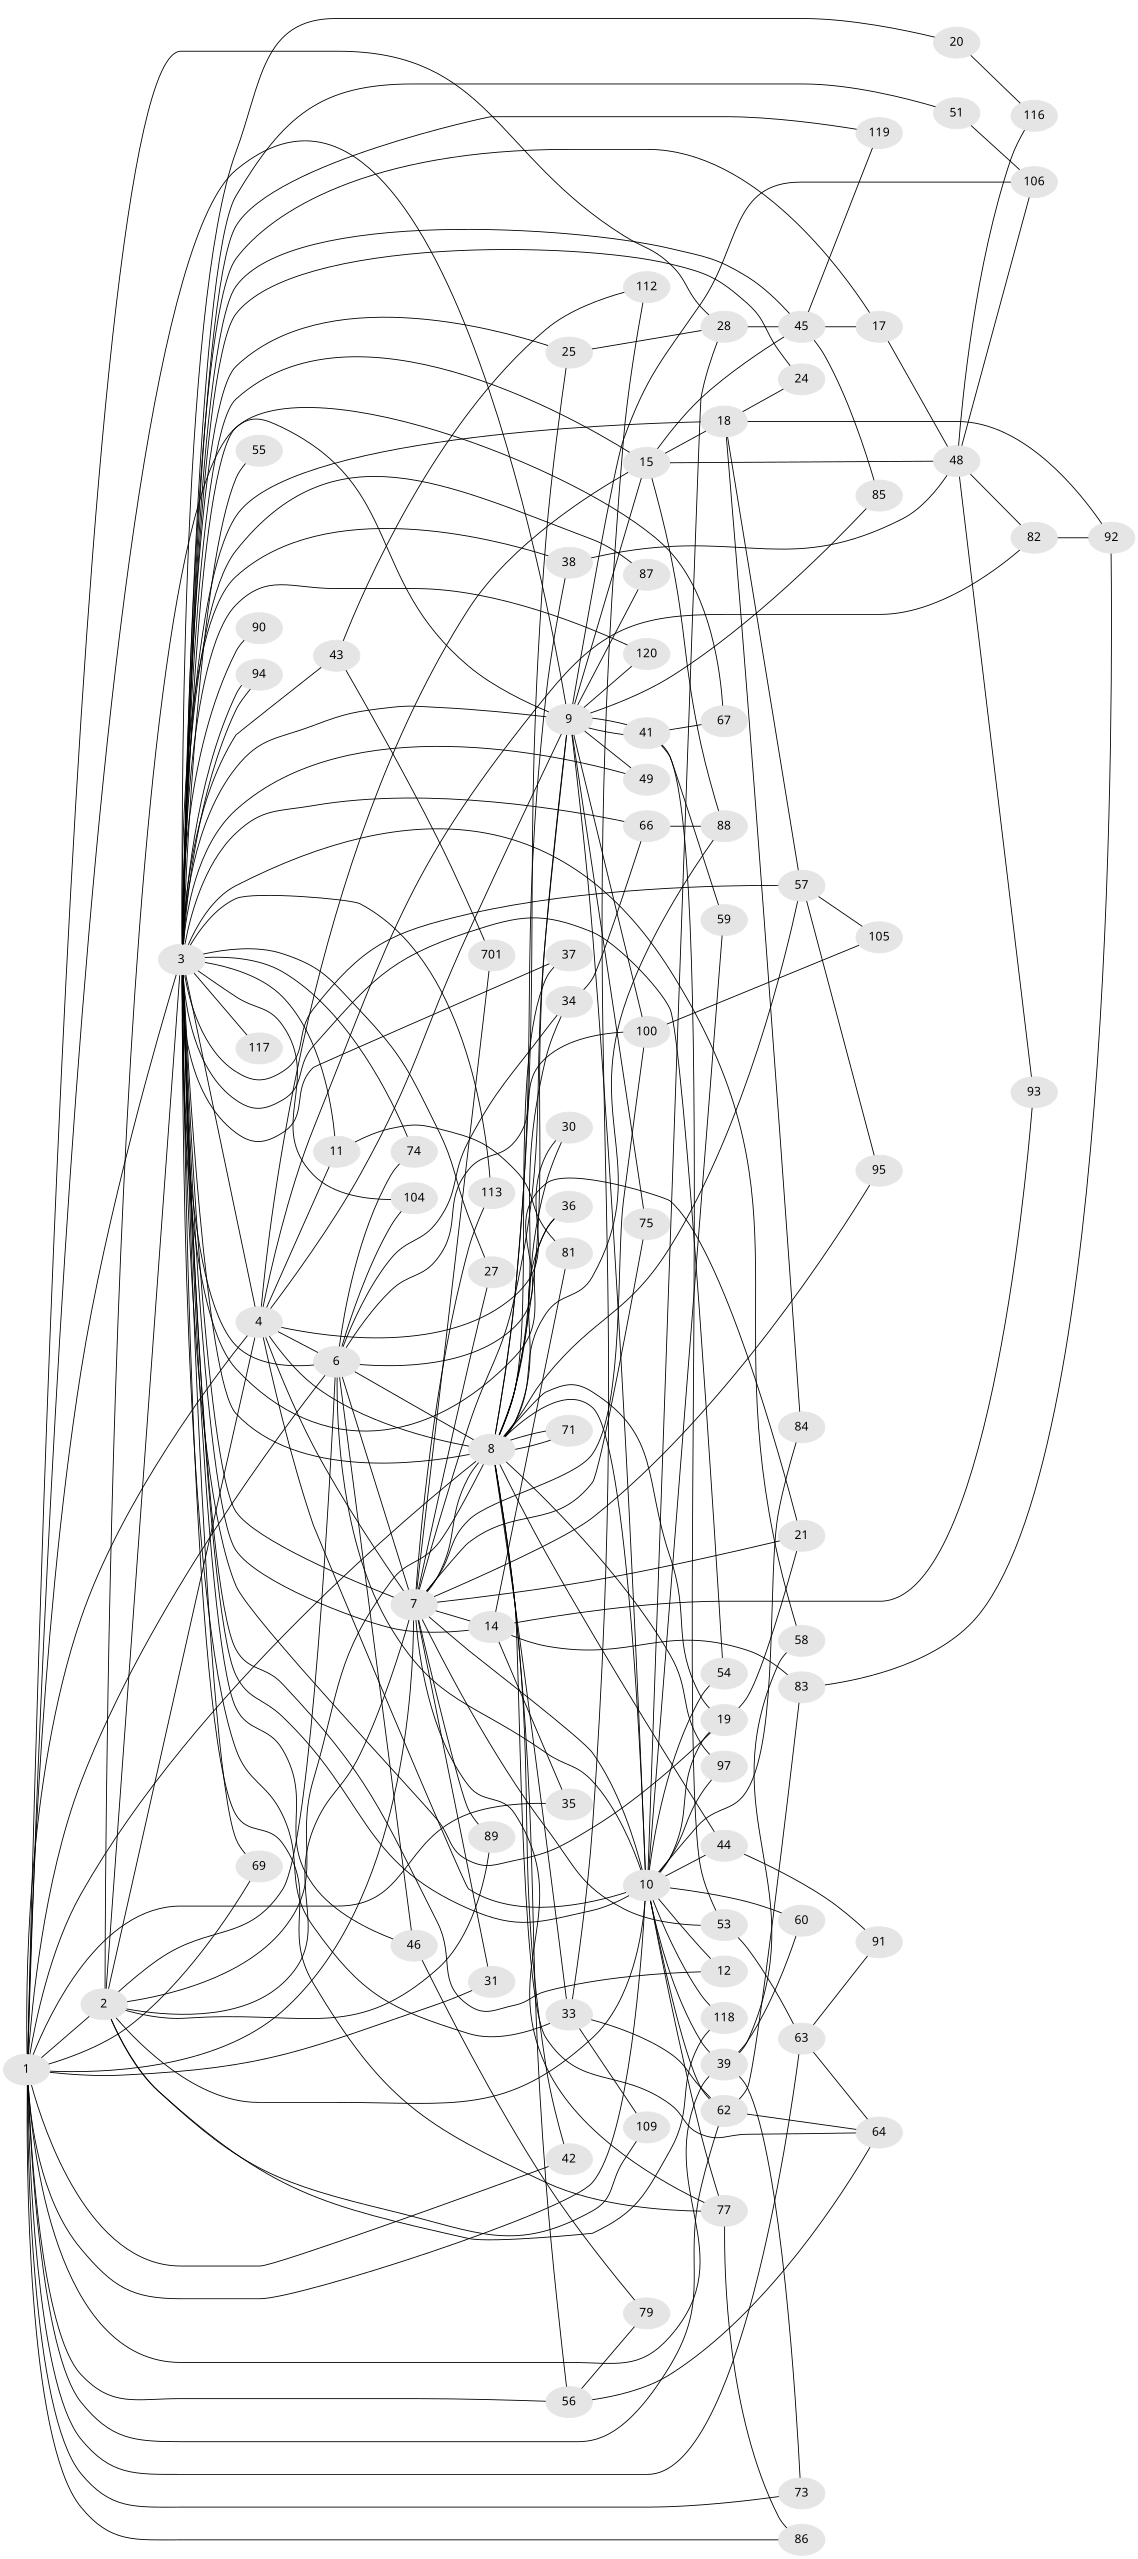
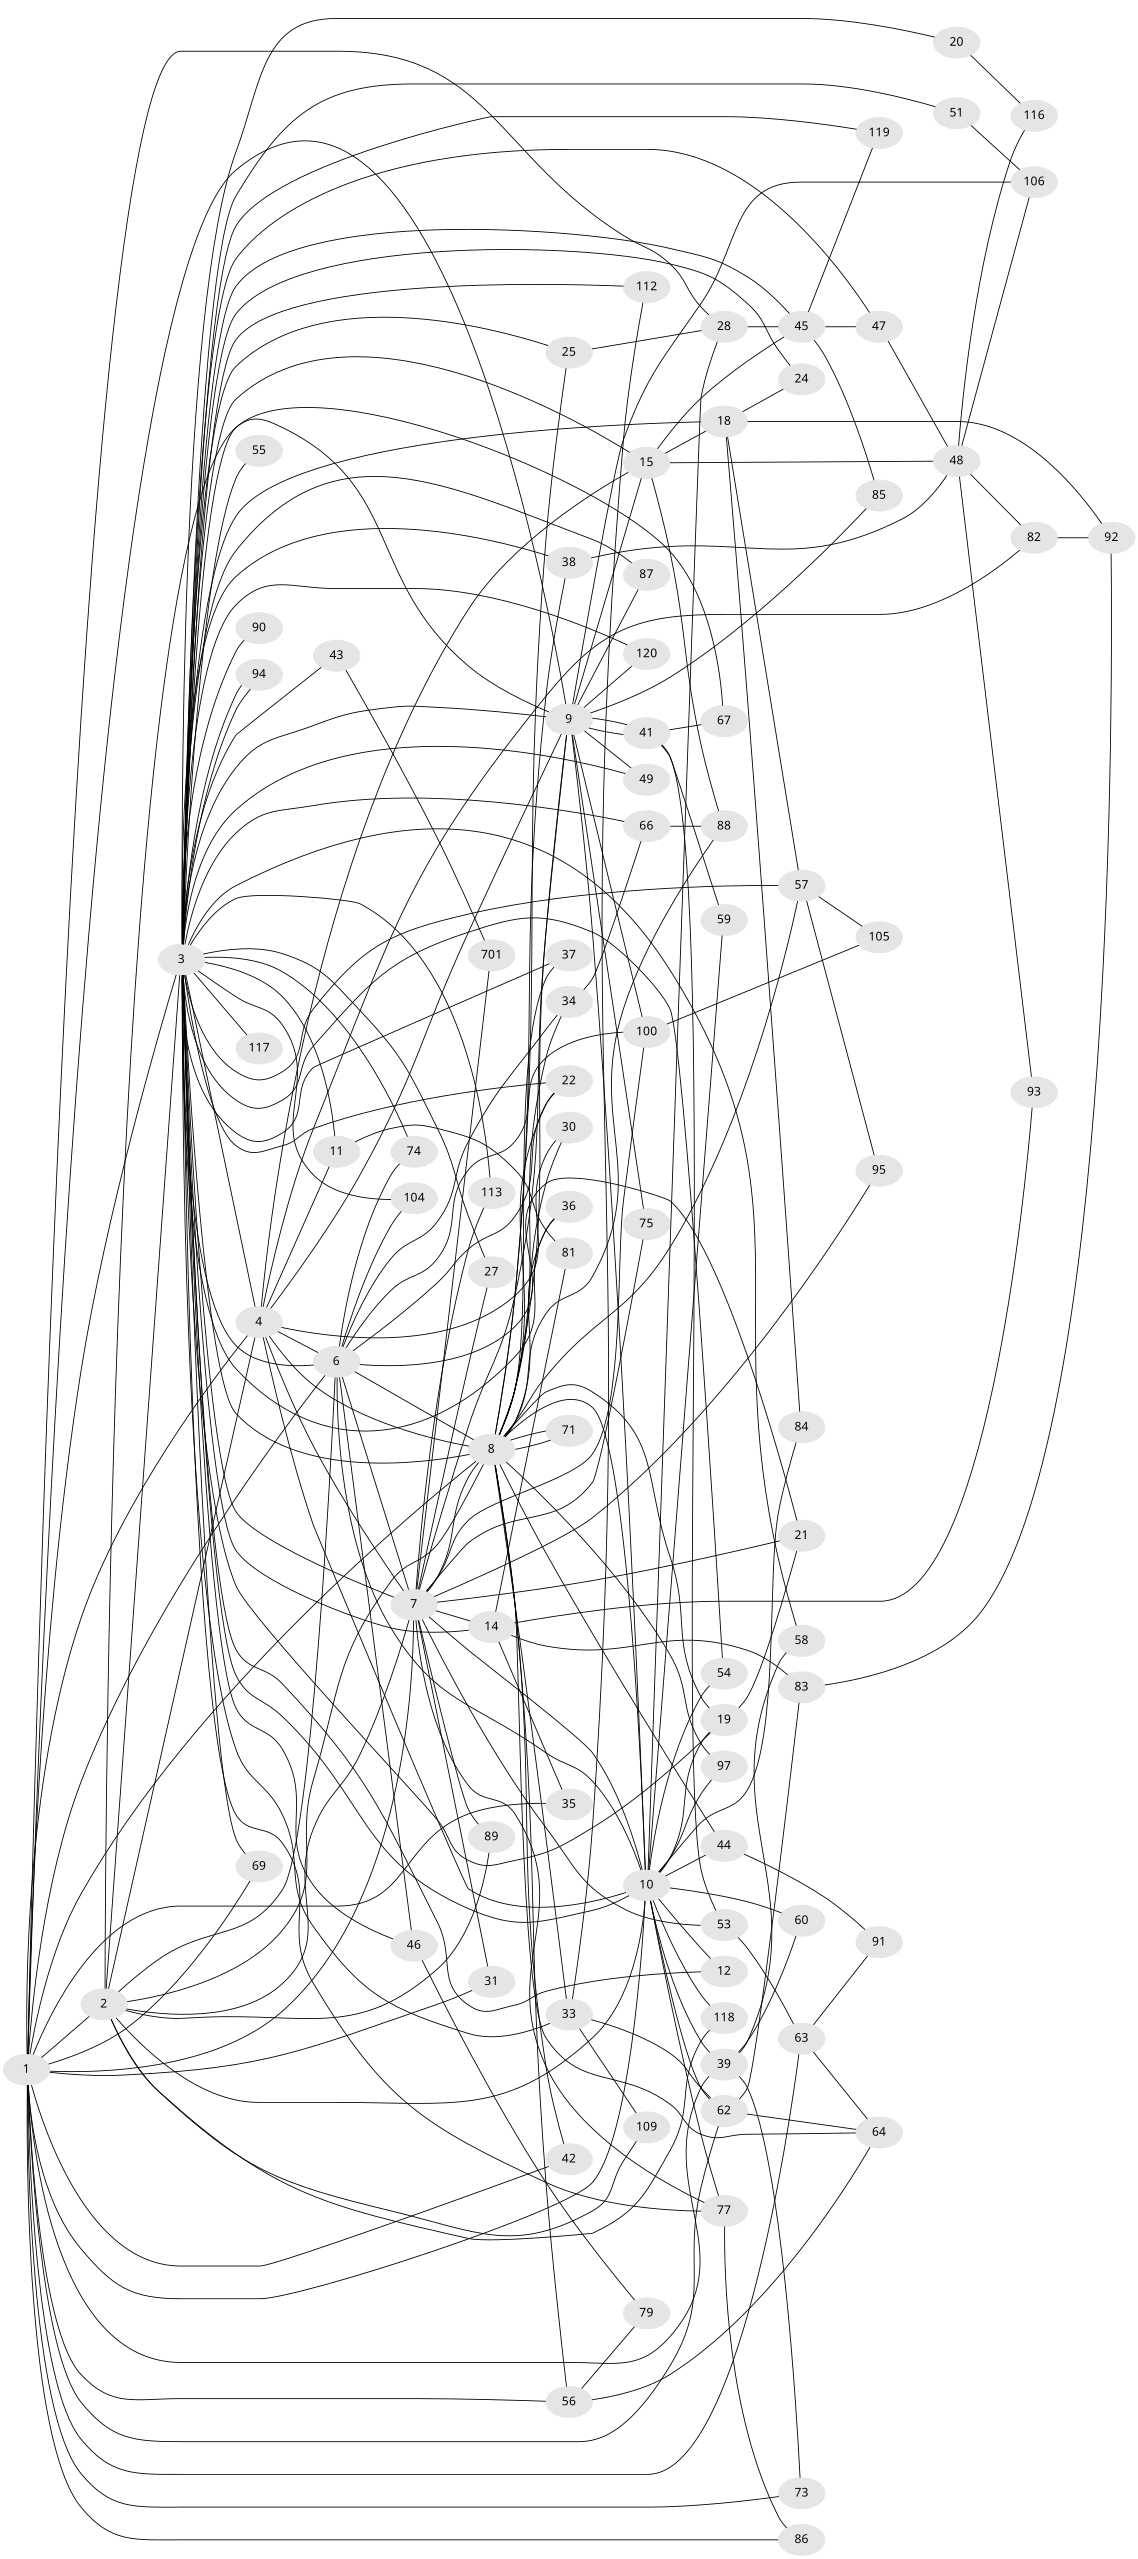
node "17": label "17" -> "47"
edge "112" -- "43": now "112" -- "3"
node "22": added
